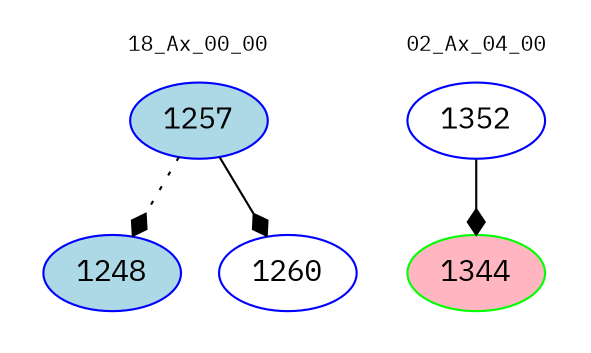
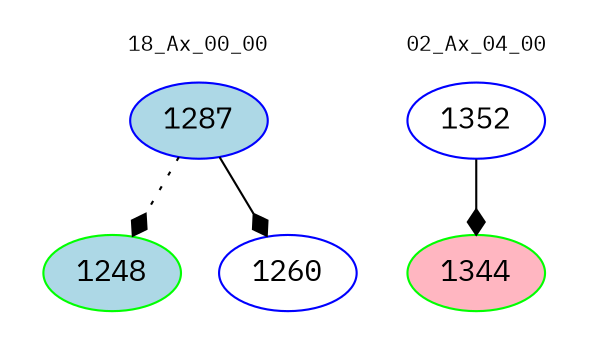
node "1257": label "1257" -> "1287"
node "1248": color blue -> green
